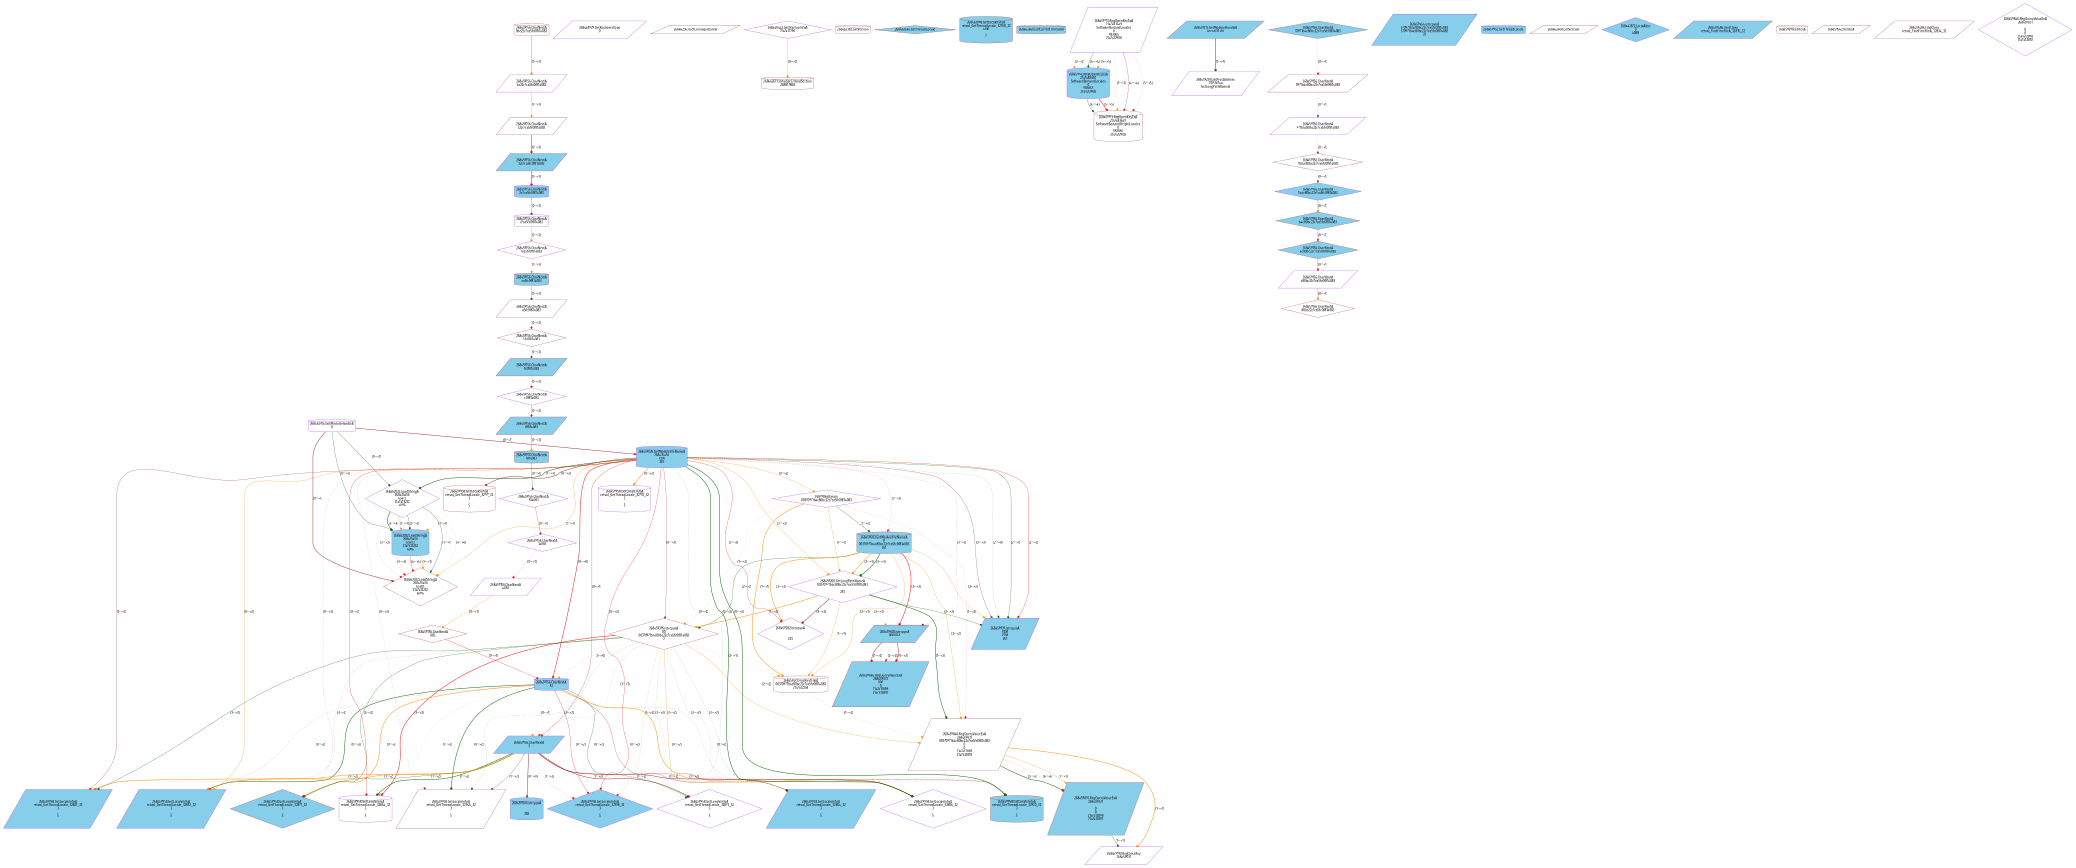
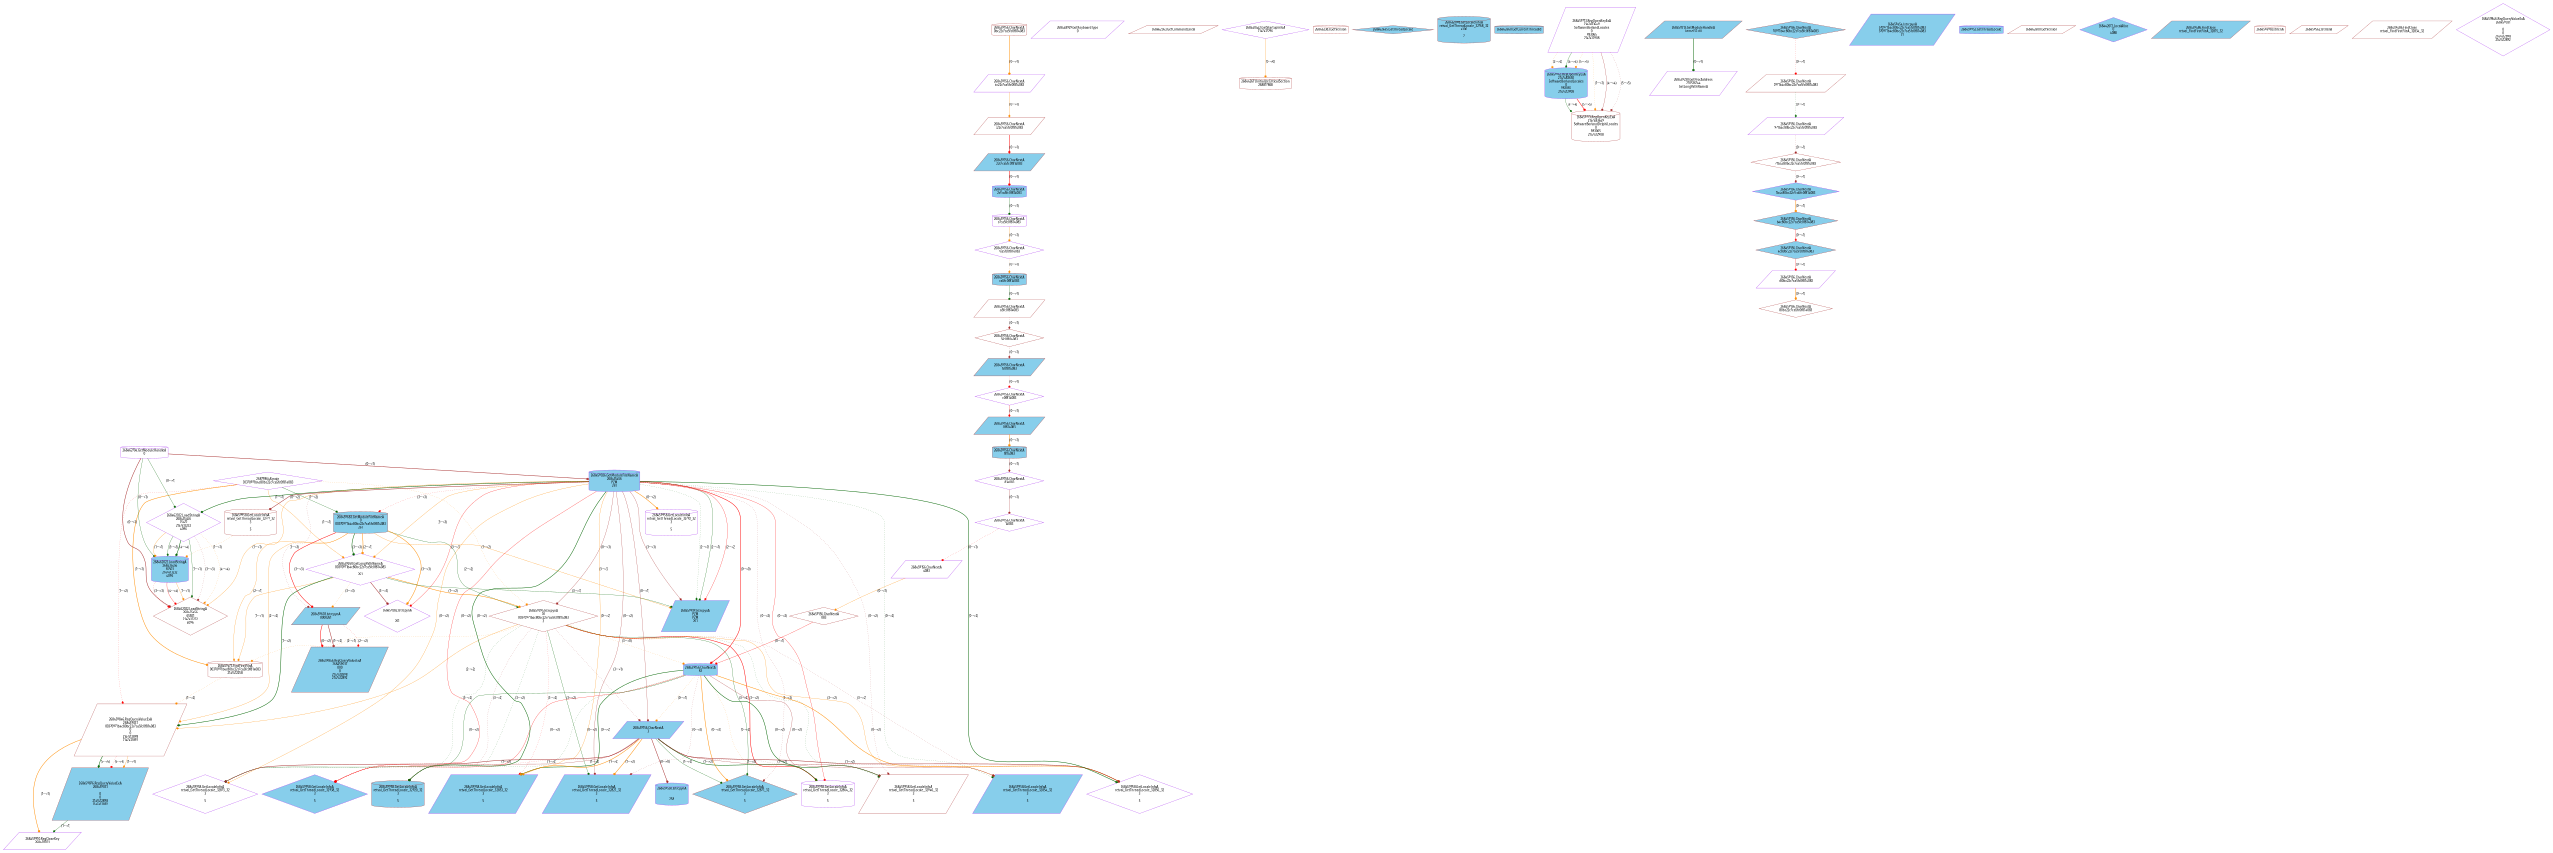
edge "268459026.GetModuleFileNameA 268435456 PZM 261" -> "268798648.main 00370971b4c80bc22c7ca5fc0f814083": now "268459026.GetModuleFileNameA 268435456 PZM 261" -> "268459958.GetLocaleInfoA retval_GetThreadLocale_32873_32 3 5"
edge "268459156.CharNextA f814083" -> "268459156.CharNextA 814083": color darkgreen -> brown
